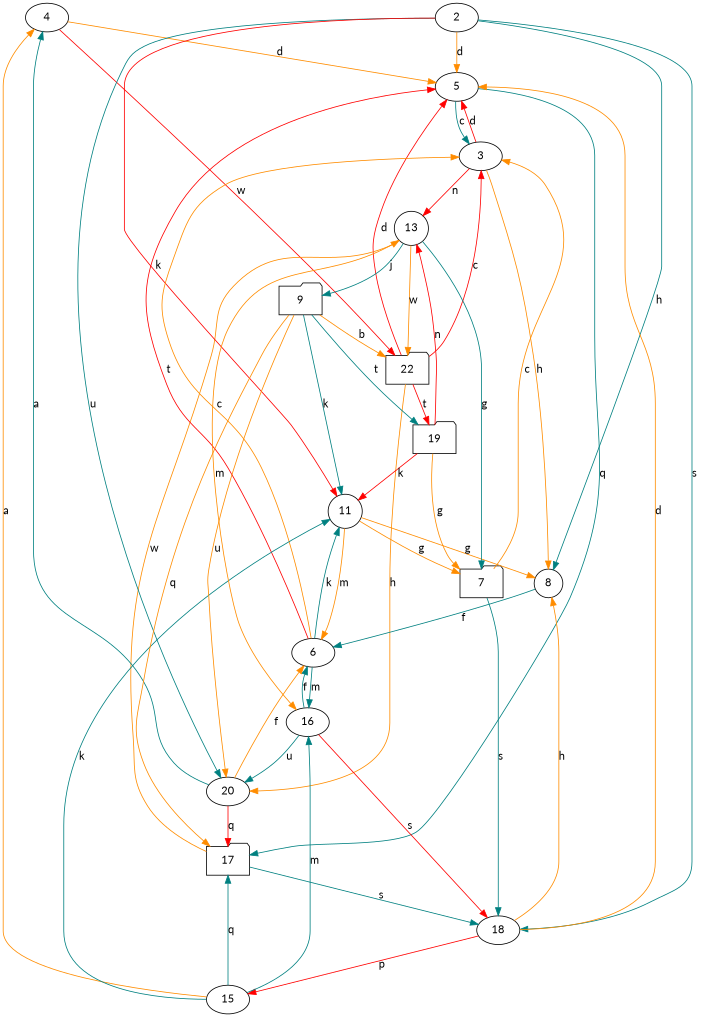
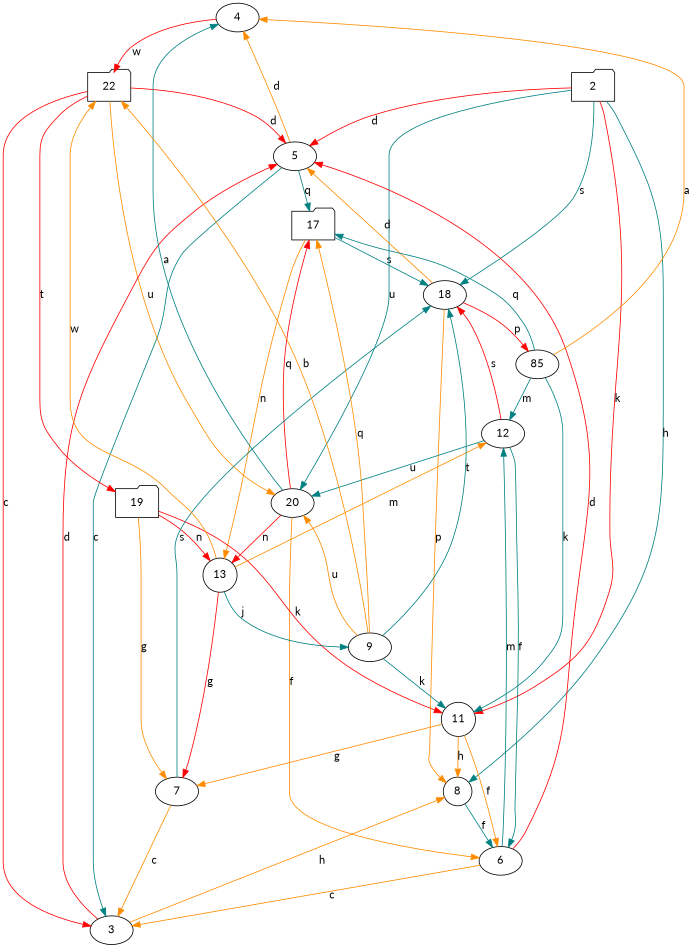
node "2": shape ellipse -> folder
edge "2" -> "5": color darkorange -> red
edge "4" -> "5": reversed
edge "3" -> "13": now "20" -> "13"
node "9": shape folder -> ellipse
edge "9" -> "19": now "9" -> "18"
edge "6" -> "5": label "t" -> "d"
edge "13" -> "7": color teal -> red
edge "17" -> "13": label "w" -> "n"
edge "11" -> "8": label "g" -> "h"
edge "11" -> "6": label "m" -> "f"
edge "22" -> "20": label "h" -> "u"
node "7": shape folder -> ellipse
edge "6" -> "11": removed, label "k"
node "16": label "16" -> "12"
edge "18" -> "8": label "h" -> "p"
node "15": label "15" -> "85"
